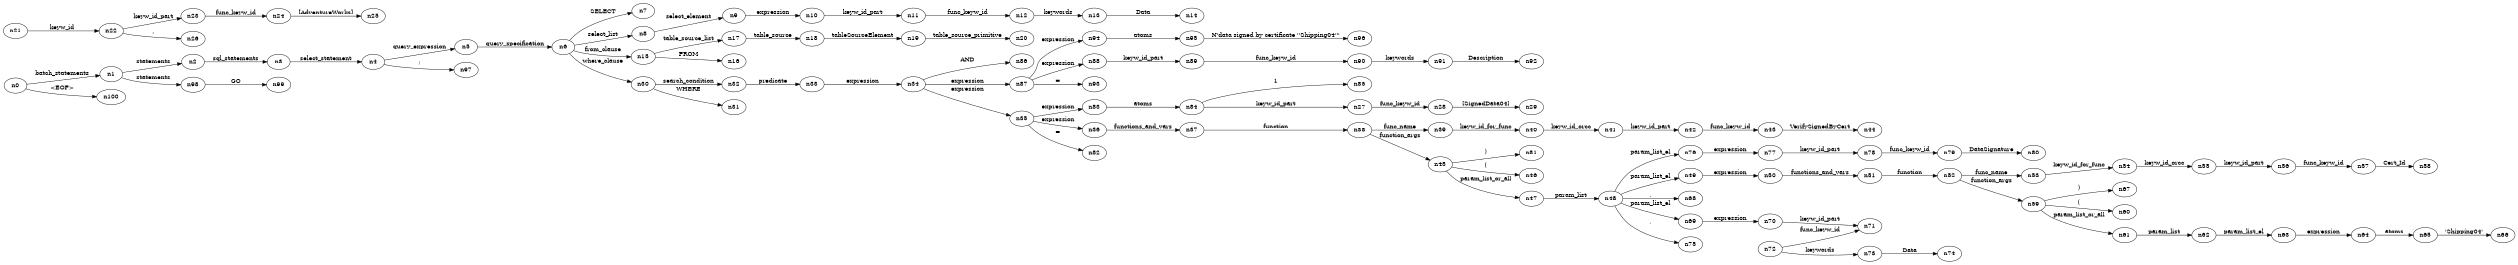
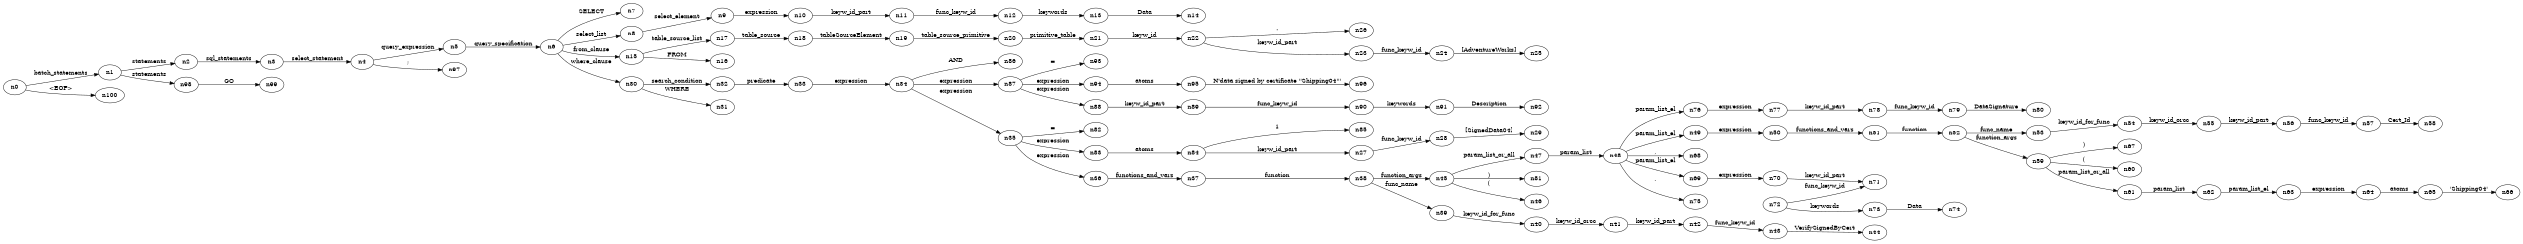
edge "n20" -> "n21": added, label "primitive_table"
